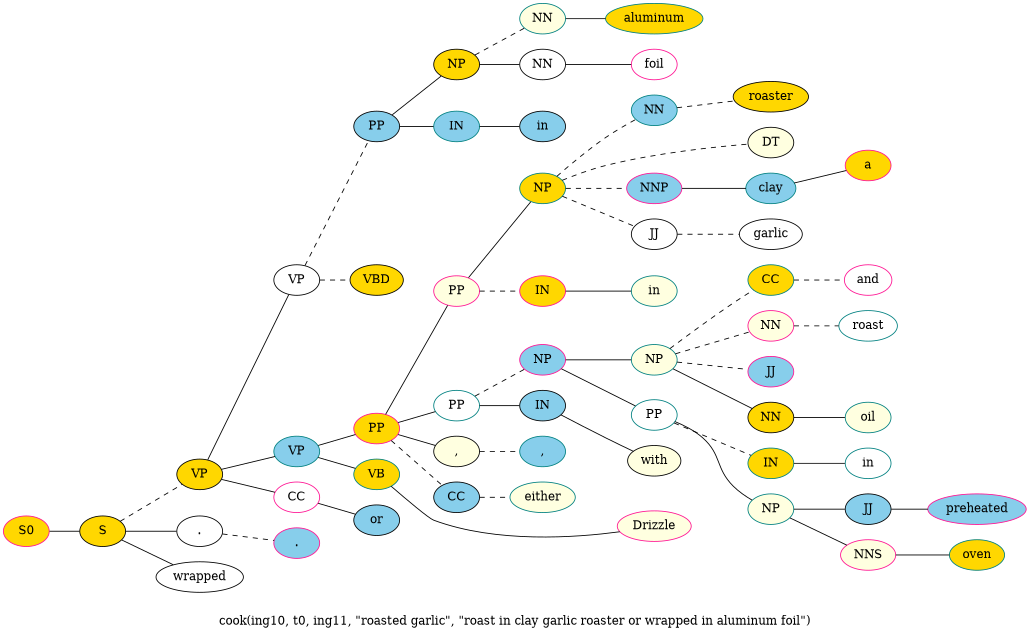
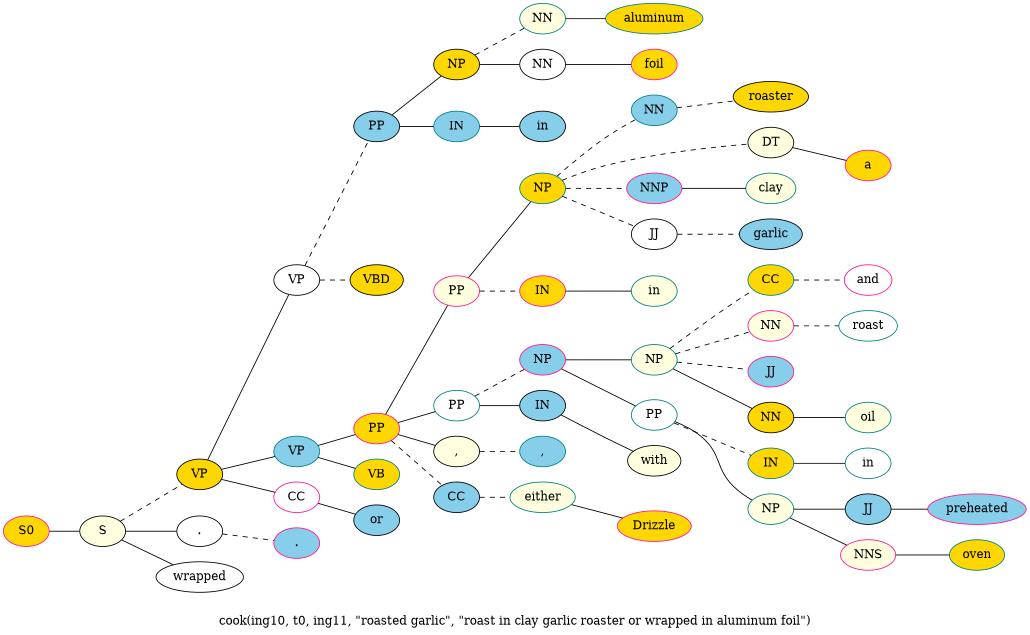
node "foil": fillcolor white -> gold
edge "a" -- "clay": now "a" -- "DT"
node "clay": fillcolor skyblue -> lightyellow
node "garlic": fillcolor white -> skyblue
node "Drizzle": fillcolor lightyellow -> gold
node "S": fillcolor gold -> lightyellow
edge "VB" -- "Drizzle": now "either" -- "Drizzle"
